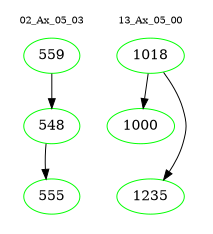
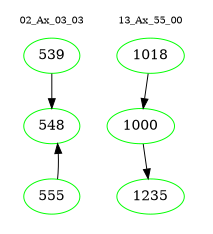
cluster "02_Ax_05_03": label "02_Ax_05_03" -> "02_Ax_03_03"
cluster "13_Ax_05_00": label "13_Ax_05_00" -> "13_Ax_55_00"
node "559": label "559" -> "539"
edge "1018" -> "1235": now "1000" -> "1235"
edge "548" -> "555": reversed
